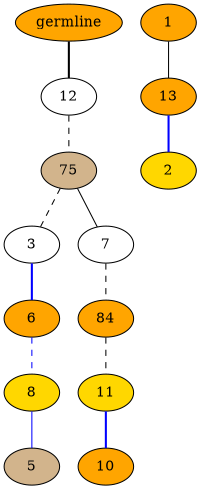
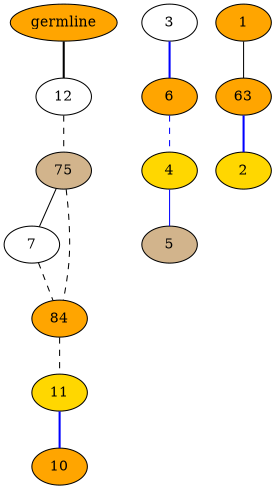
node "13": label "13" -> "63"
edge "75" -- "3": now "75" -- "84"
node "8": label "8" -> "4"
